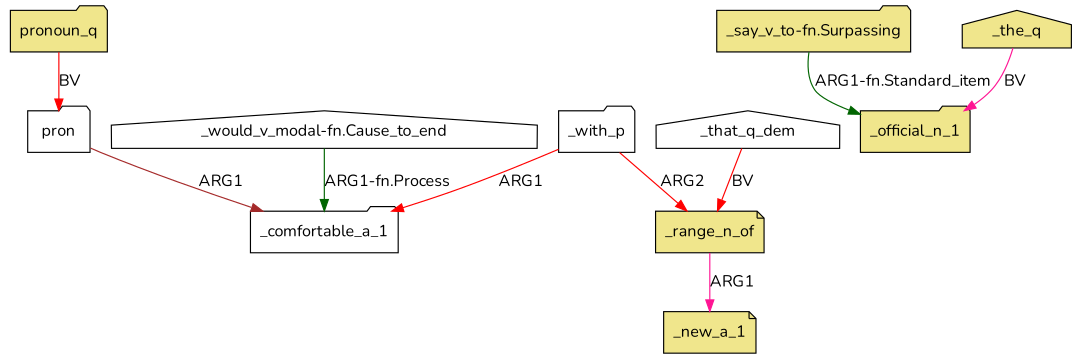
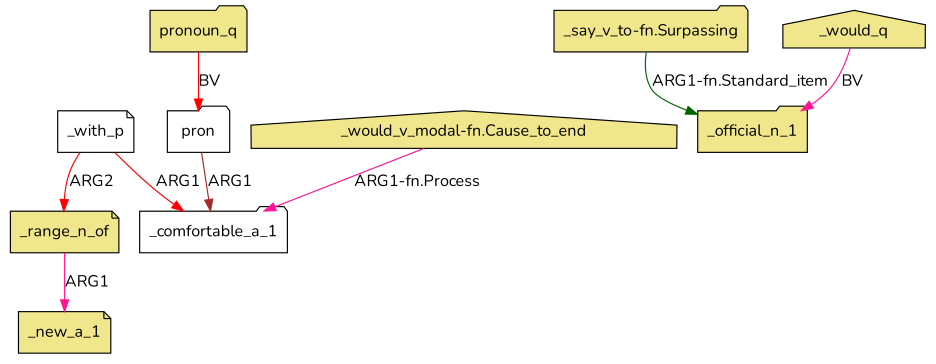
node "_the_q": label "_the_q" -> "_would_q"
node "_would_v_modal-fn.Cause_to_end": fillcolor white -> khaki
node "_with_p": shape folder -> note
node "_that_q_dem": removed
edge "_would_v_modal-fn.Cause_to_end" -> "_comfortable_a_1": color darkgreen -> deeppink
